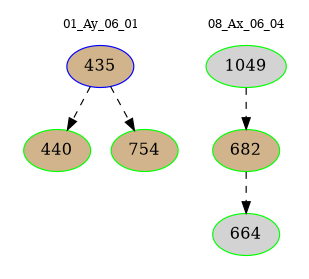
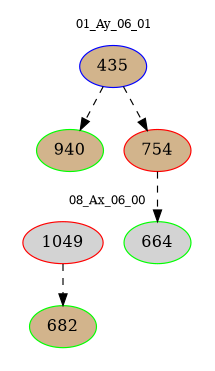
cluster "08_Ax_06_04": label "08_Ax_06_04" -> "08_Ax_06_00"
node "1049": color green -> red
node "440": label "440" -> "940"
node "754": color green -> red
edge "682" -> "664": now "754" -> "664"
